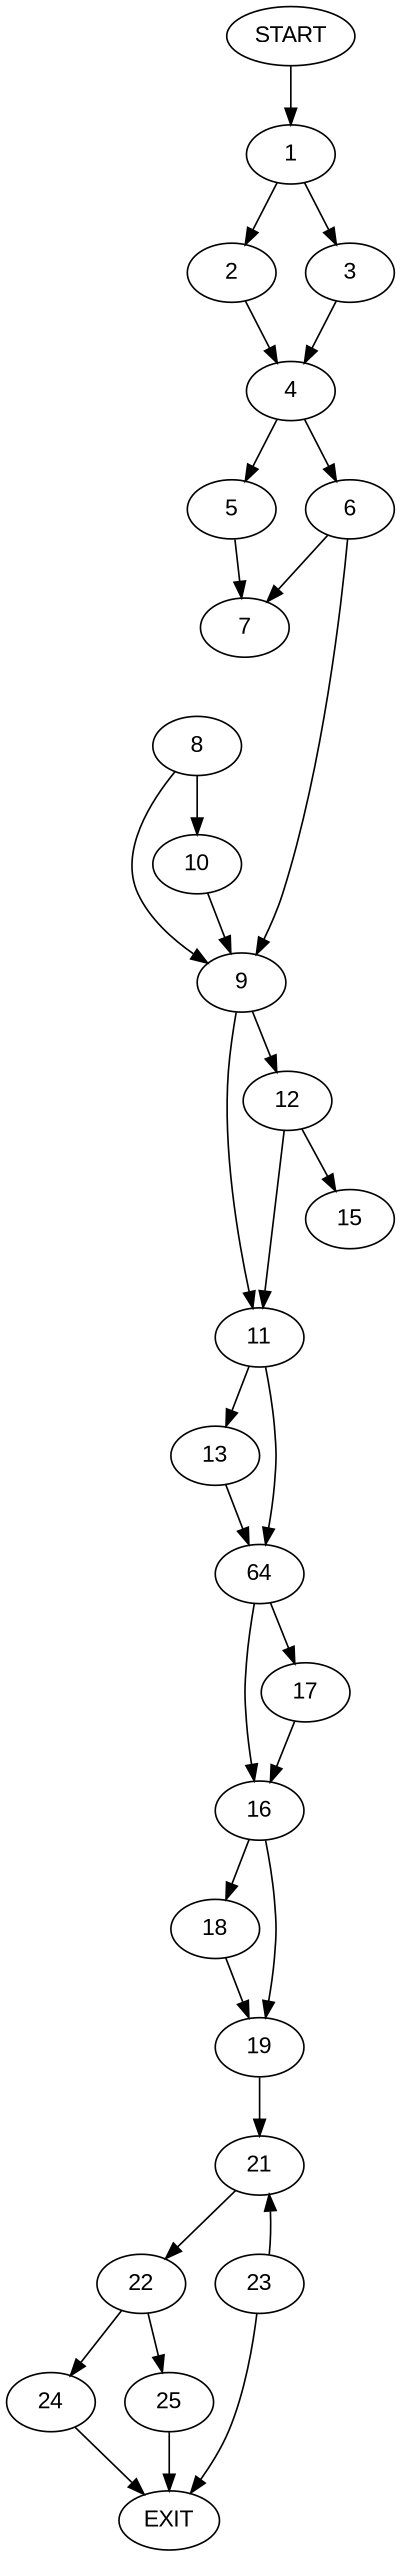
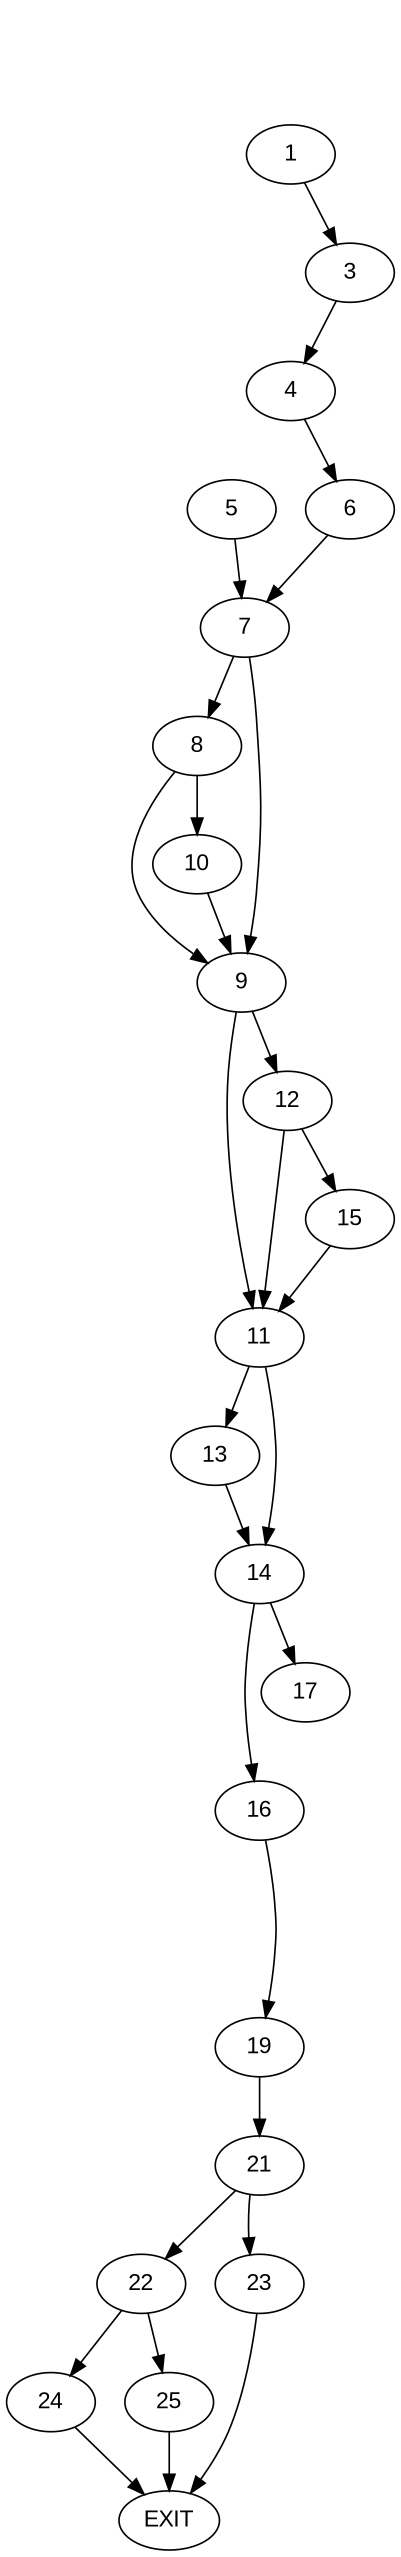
node "START": removed
node "2": removed
edge "4" -> "5": removed
edge "7" -> "8": added
edge "6" -> "9": now "7" -> "9"
edge "15" -> "11": added
node "64": label "64" -> "14"
edge "17" -> "16": removed
node "18": removed
edge "23" -> "21": reversed
